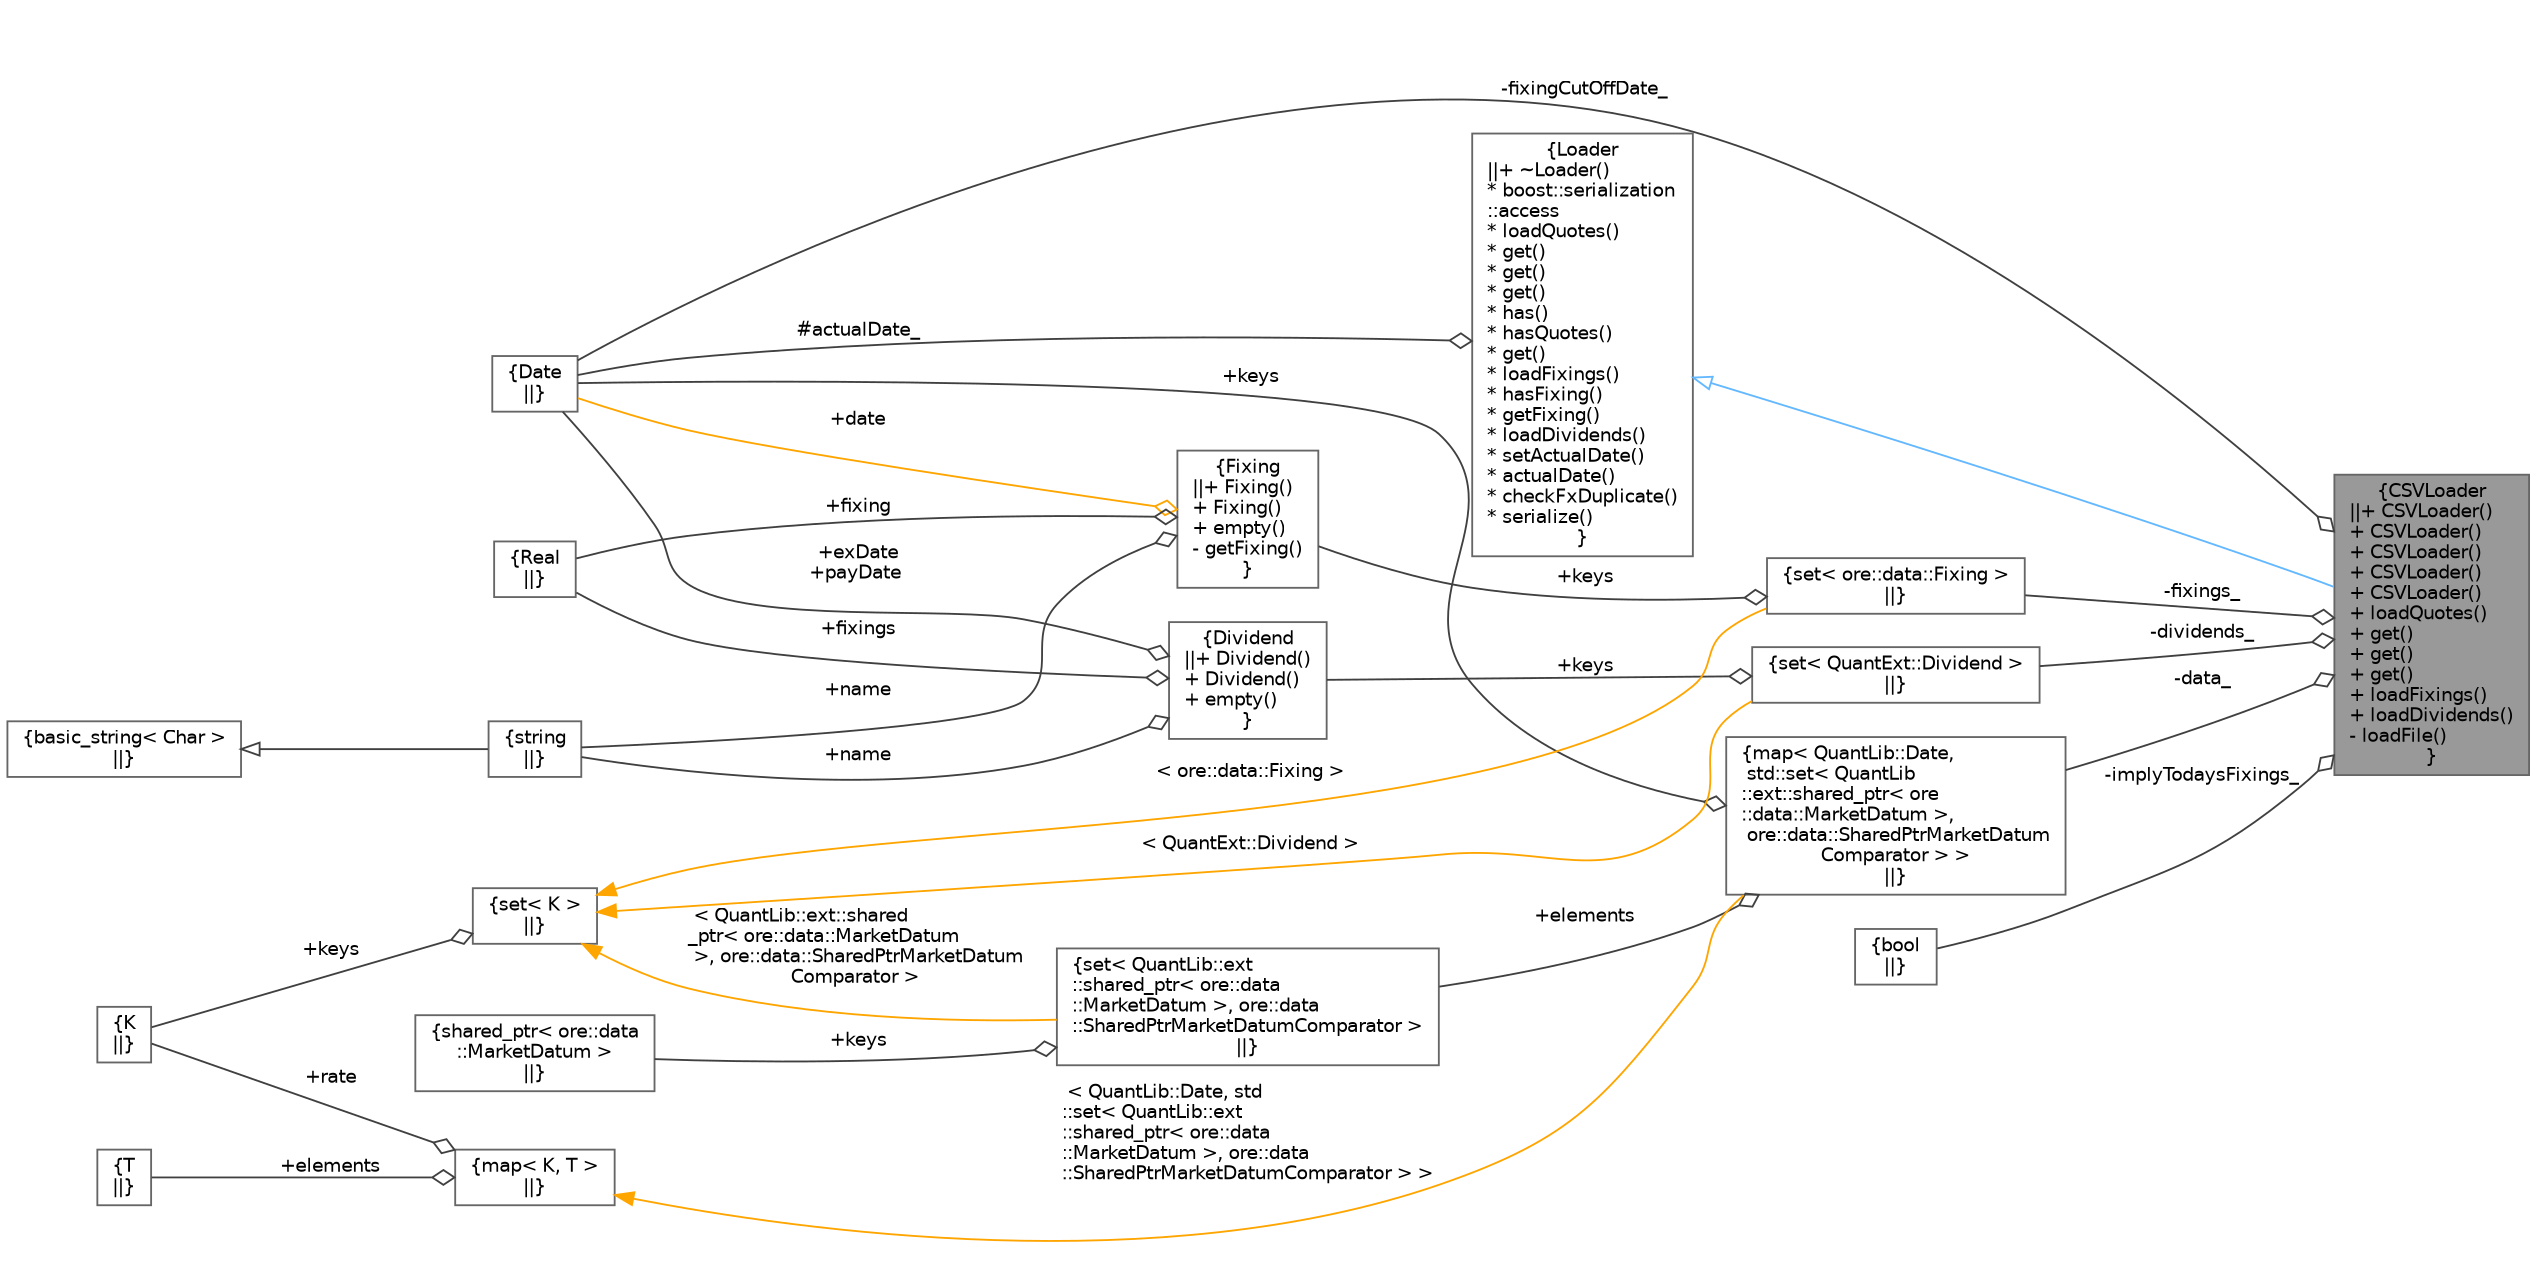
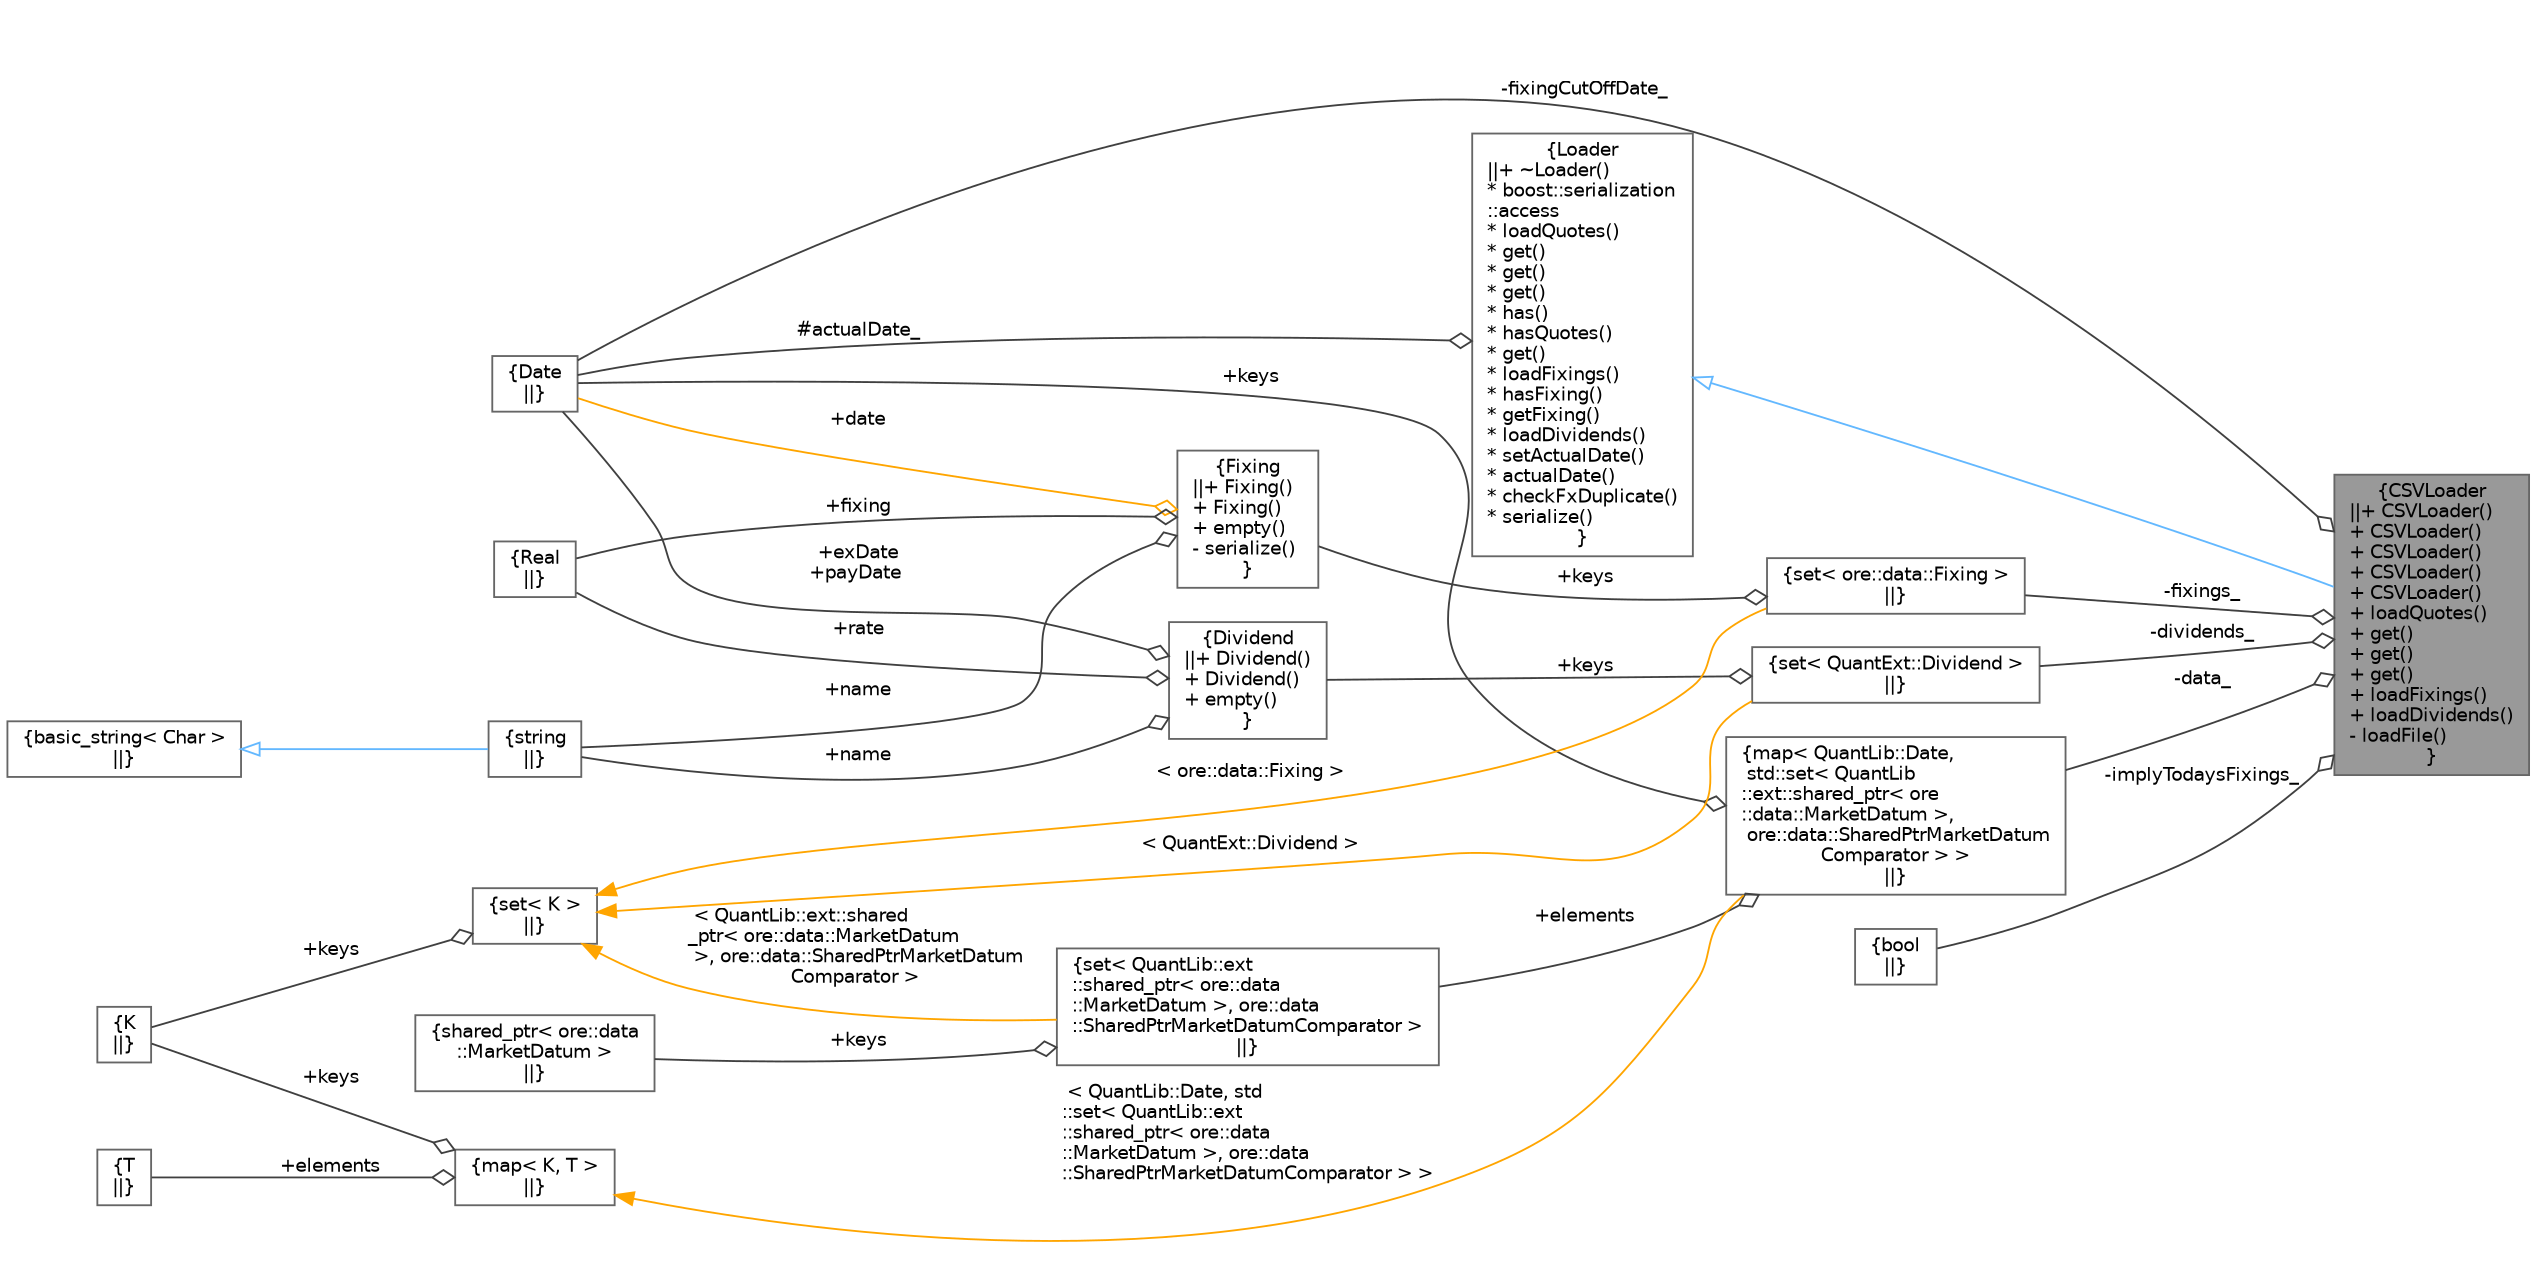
node "{Fixing ||+ Fixing() + Fixing() + empty() - getFixing() }": label "{Fixing ||+ Fixing() + Fixing() + empty() - getFixing() }" -> "{Fixing ||+ Fixing() + Fixing() + empty() - serialize() }"
edge "{Real ||}" -> "{Dividend ||+ Dividend() + Dividend() + empty() }": label " +fixings" -> " +rate"
edge "{string ||}" -> "{basic_string< Char > ||}": color grey25 -> steelblue1
edge "{K ||}" -> "{map< K, T > ||}": label " +rate" -> " +keys"
